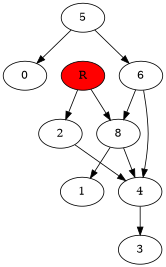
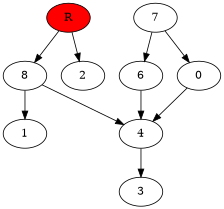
node "5": label "5" -> "7"
edge "6" -> "8": removed
edge "2" -> "4": now "0" -> "4"
